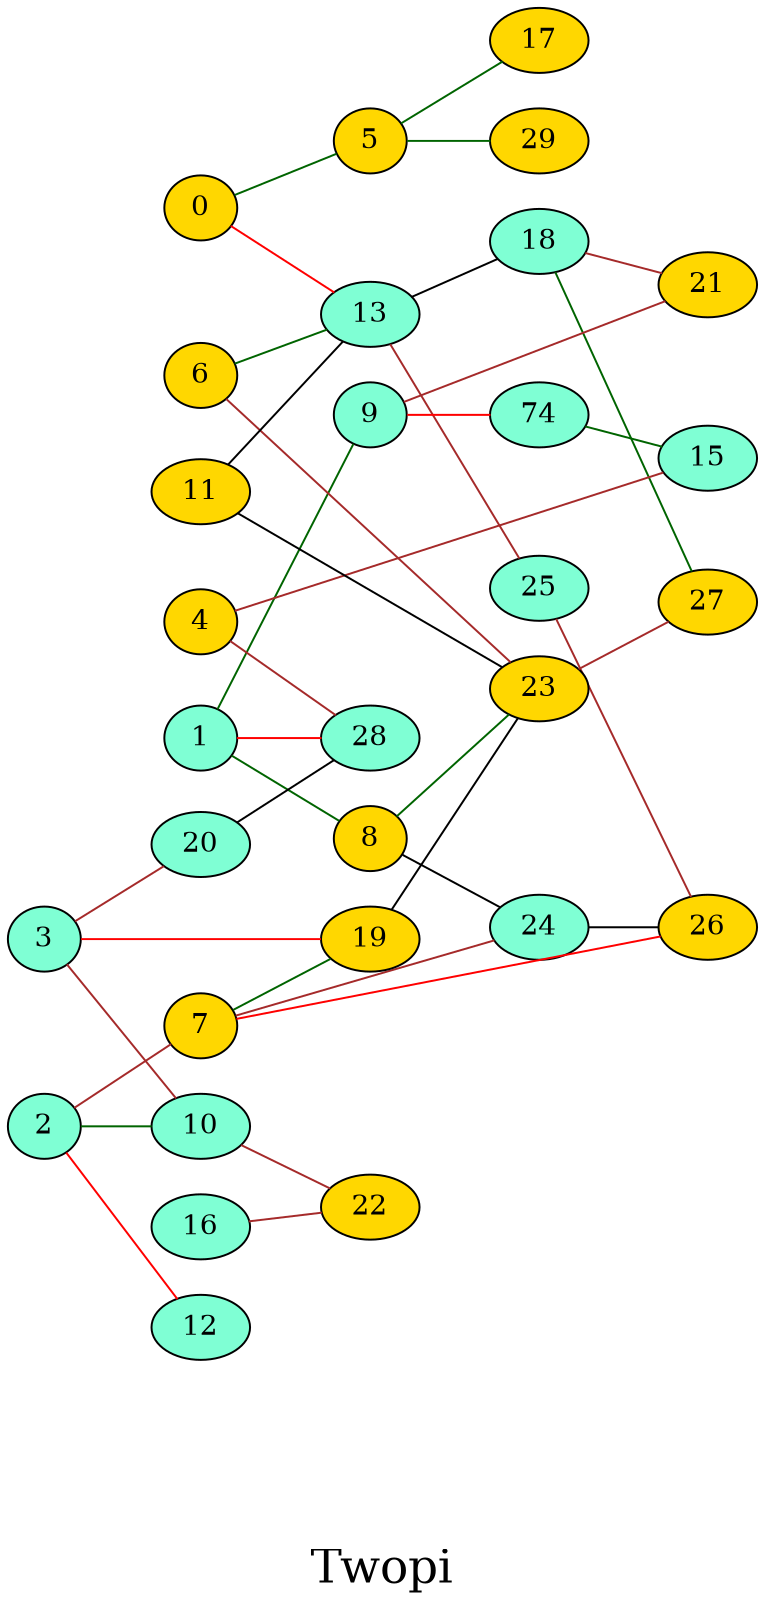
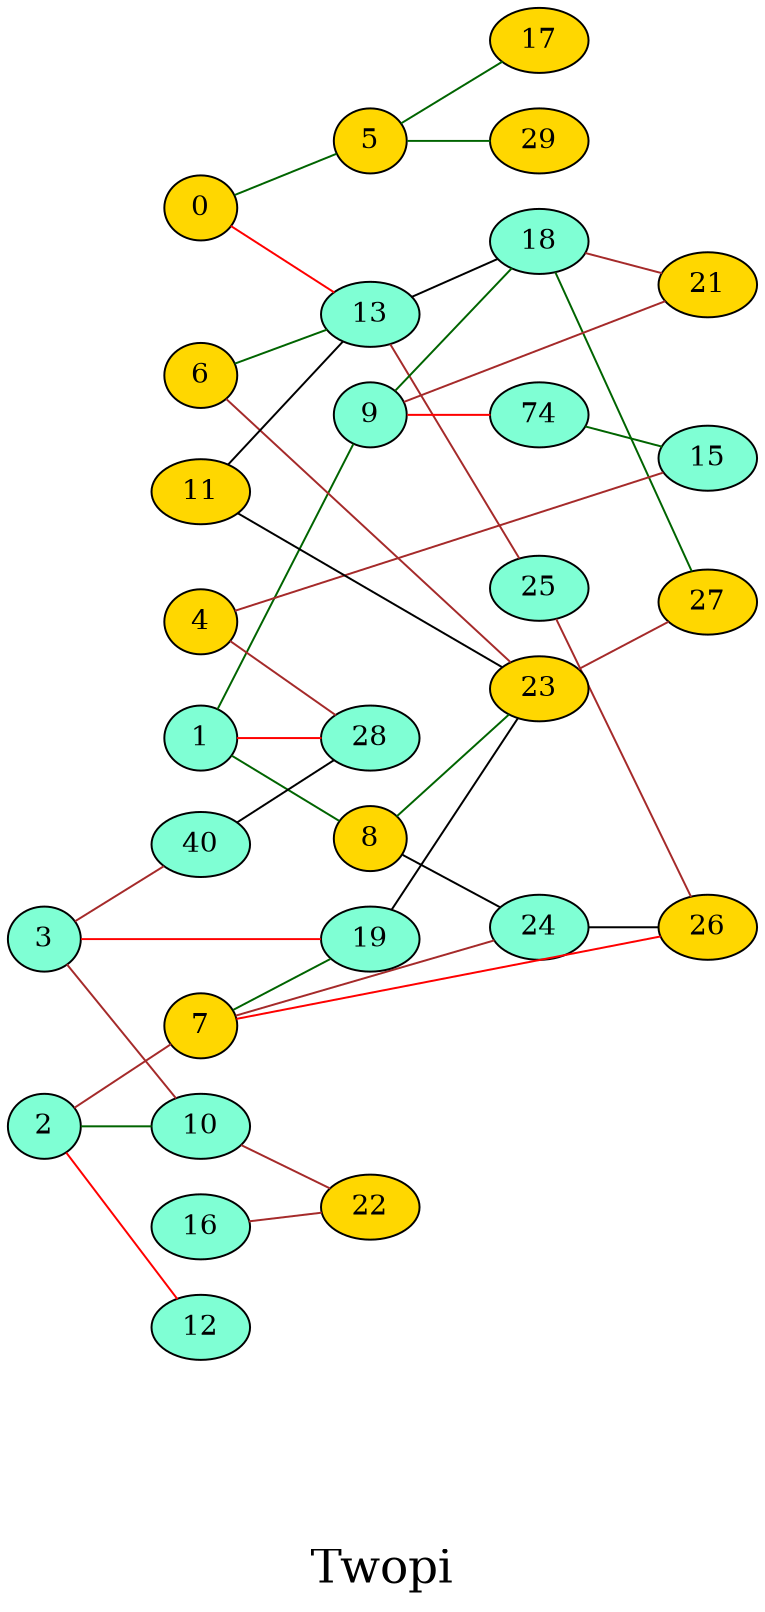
edge "18" -- "9": added
node "20": label "20" -> "40"
node "19": fillcolor gold -> aquamarine
